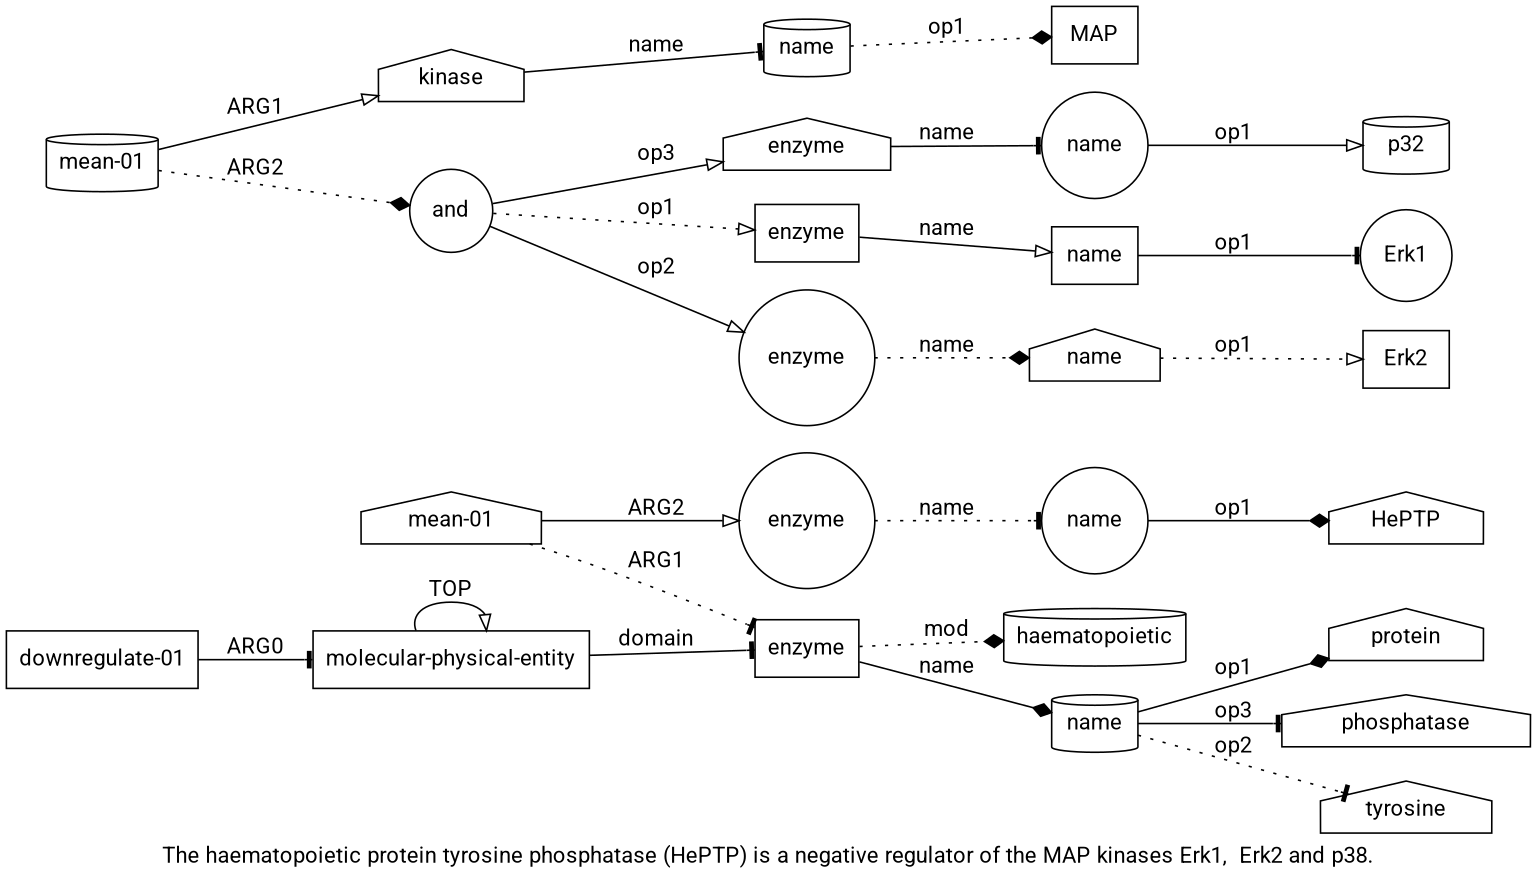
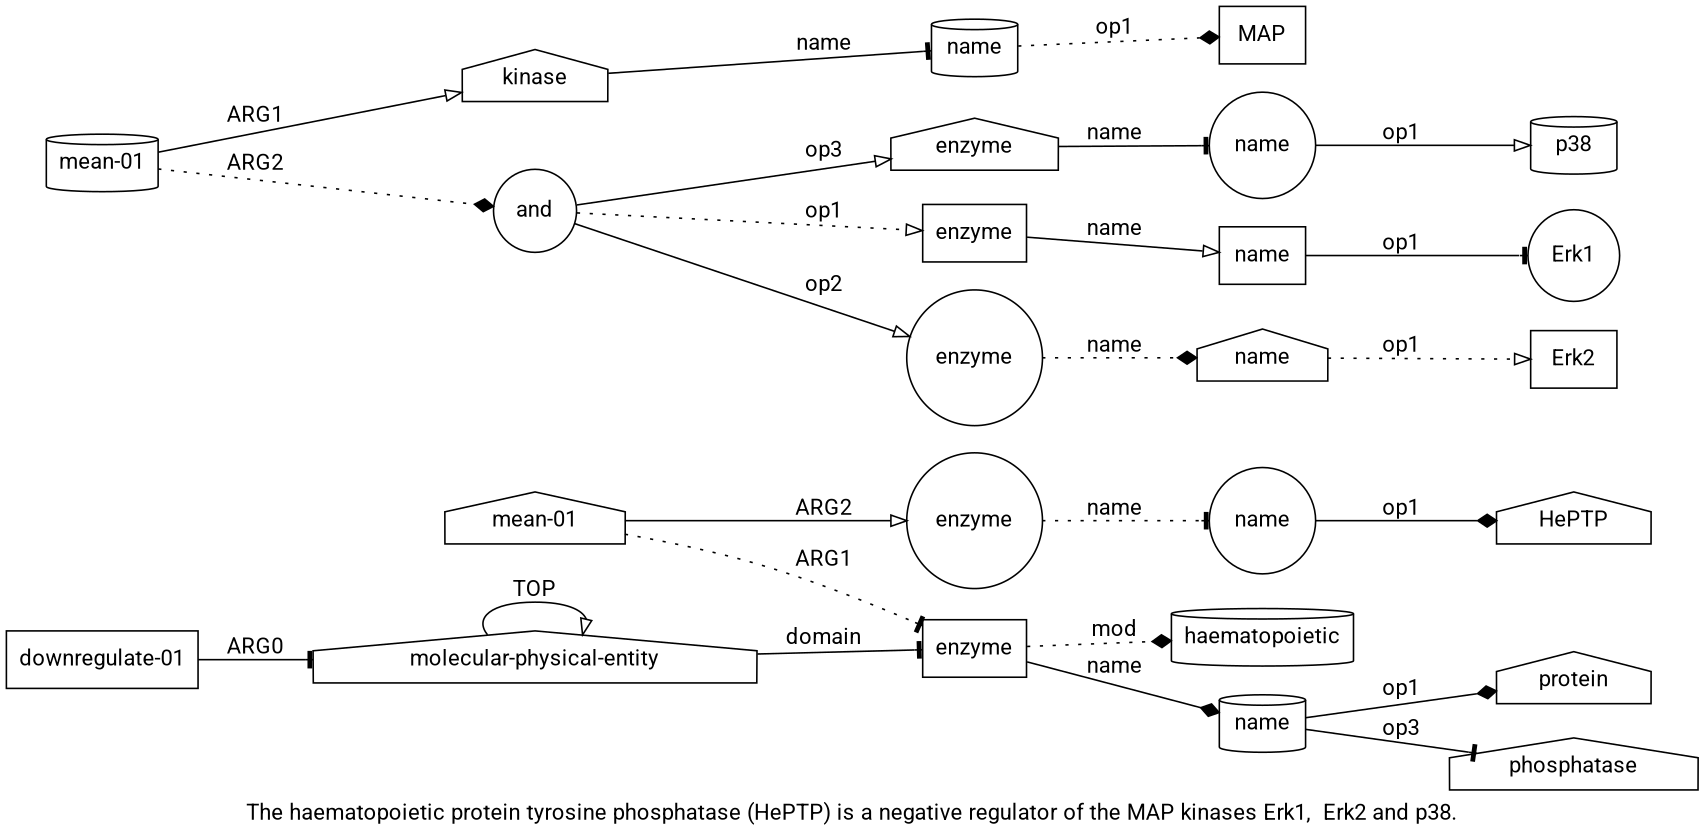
node "p32": label "p32" -> "p38"
node "molecular-physical-entity": shape box -> house
node "tyrosine": removed
